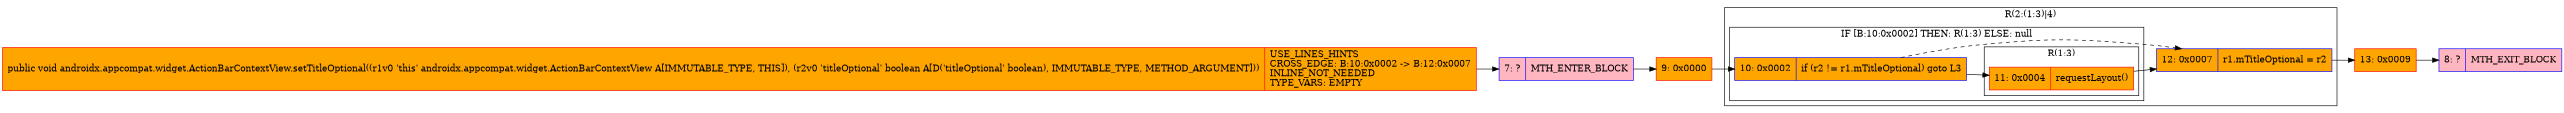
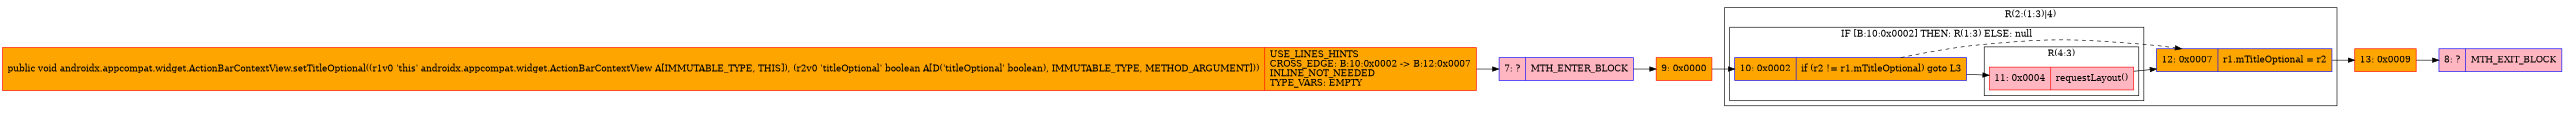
cluster "R(1:3)": label "R(1:3)" -> "R(4:3)"
node "11: 0x0004": fillcolor orange -> lightpink
